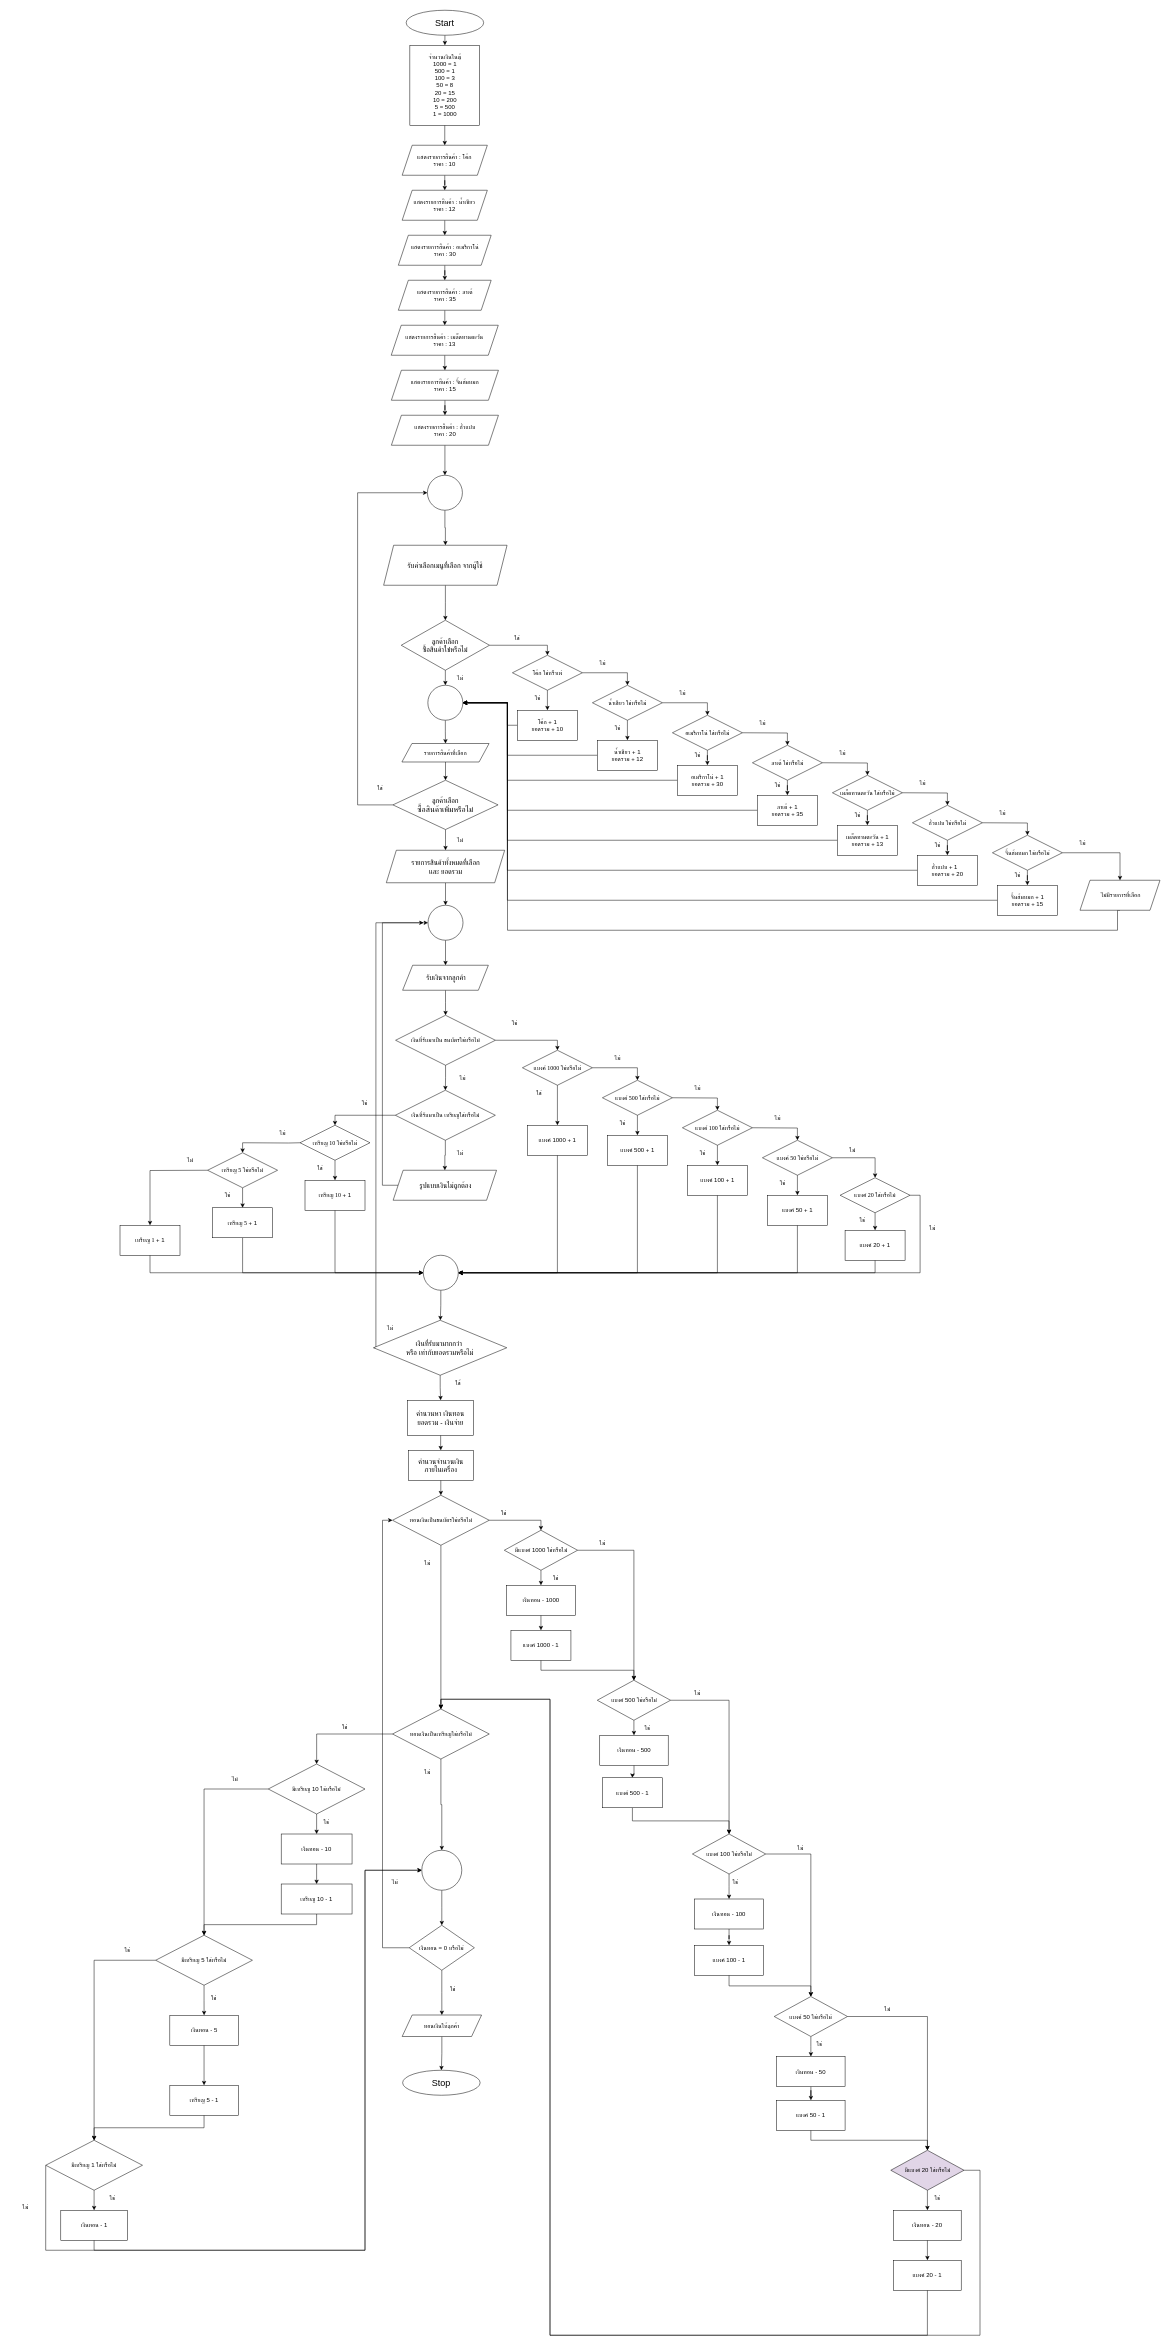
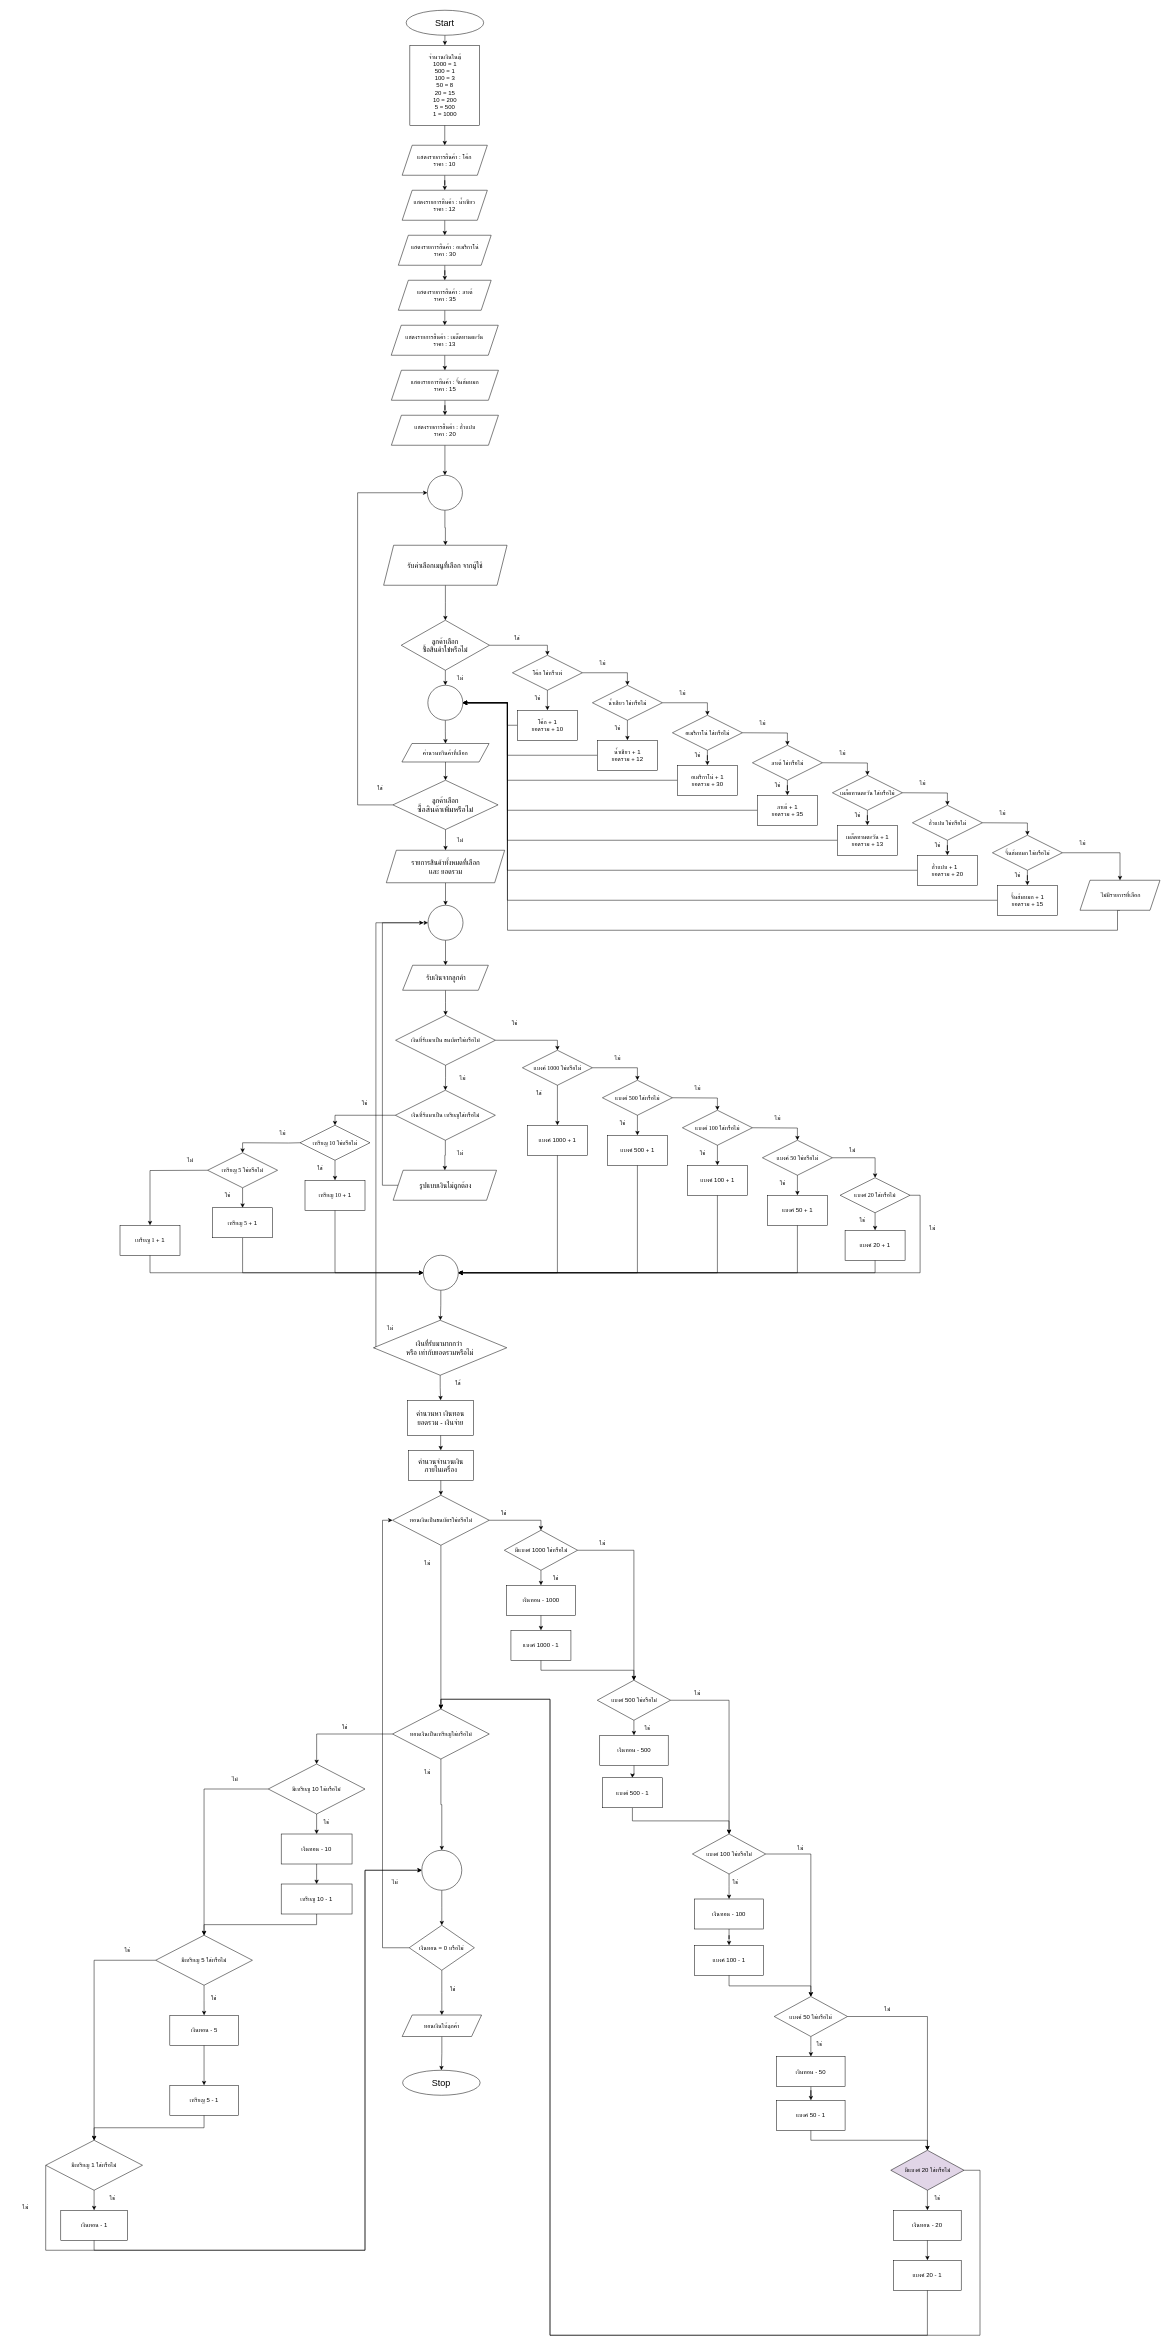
node "รายการสินค้าที่เลือก": label "รายการสินค้าที่เลือก" -> "คำนวนหาินค้าที่เลือก"
